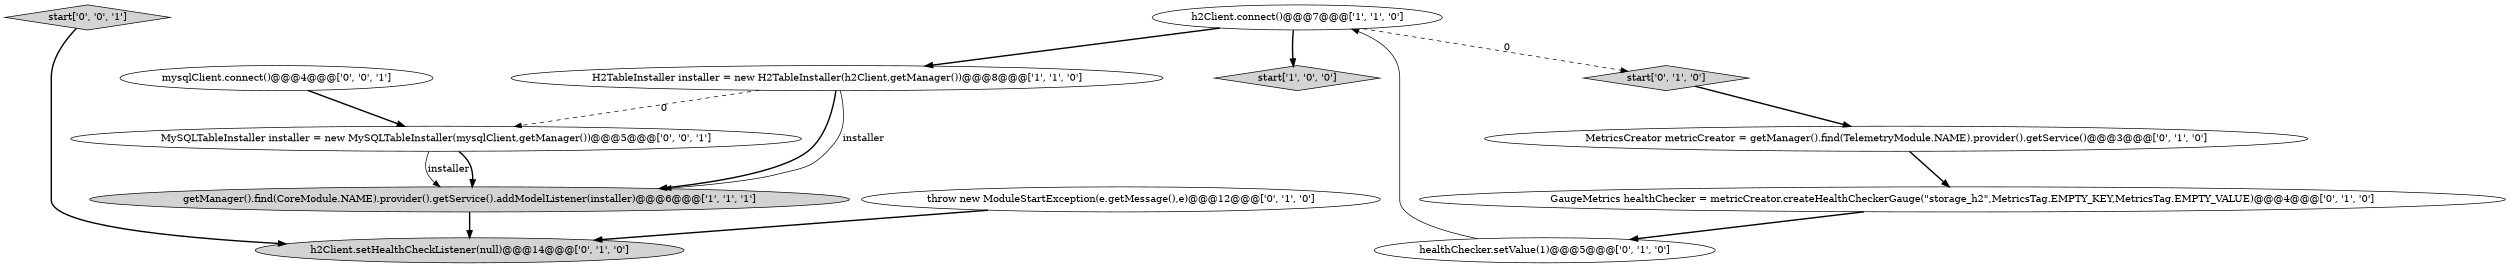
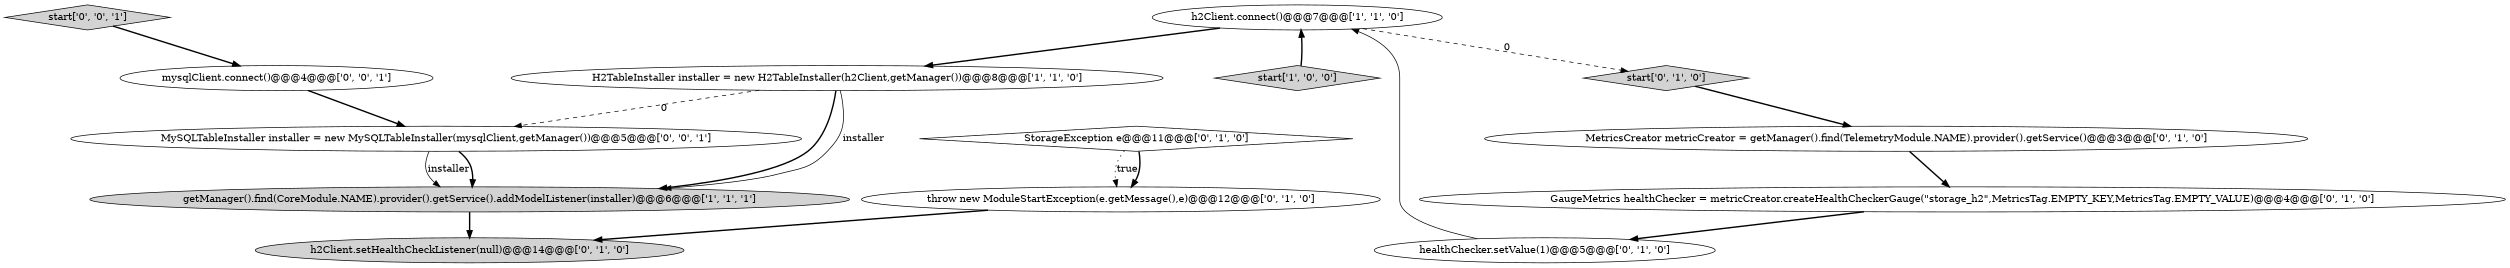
edge "h2Client.connect()@@@7@@@['1', '1', '0']" -> "start['1', '0', '0']": reversed
node "StorageException e@@@11@@@['0', '1', '0']": added
edge "start['0', '0', '1']" -> "h2Client.setHealthCheckListener(null)@@@14@@@['0', '1', '0']": now "start['0', '0', '1']" -> "mysqlClient.connect()@@@4@@@['0', '0', '1']"
